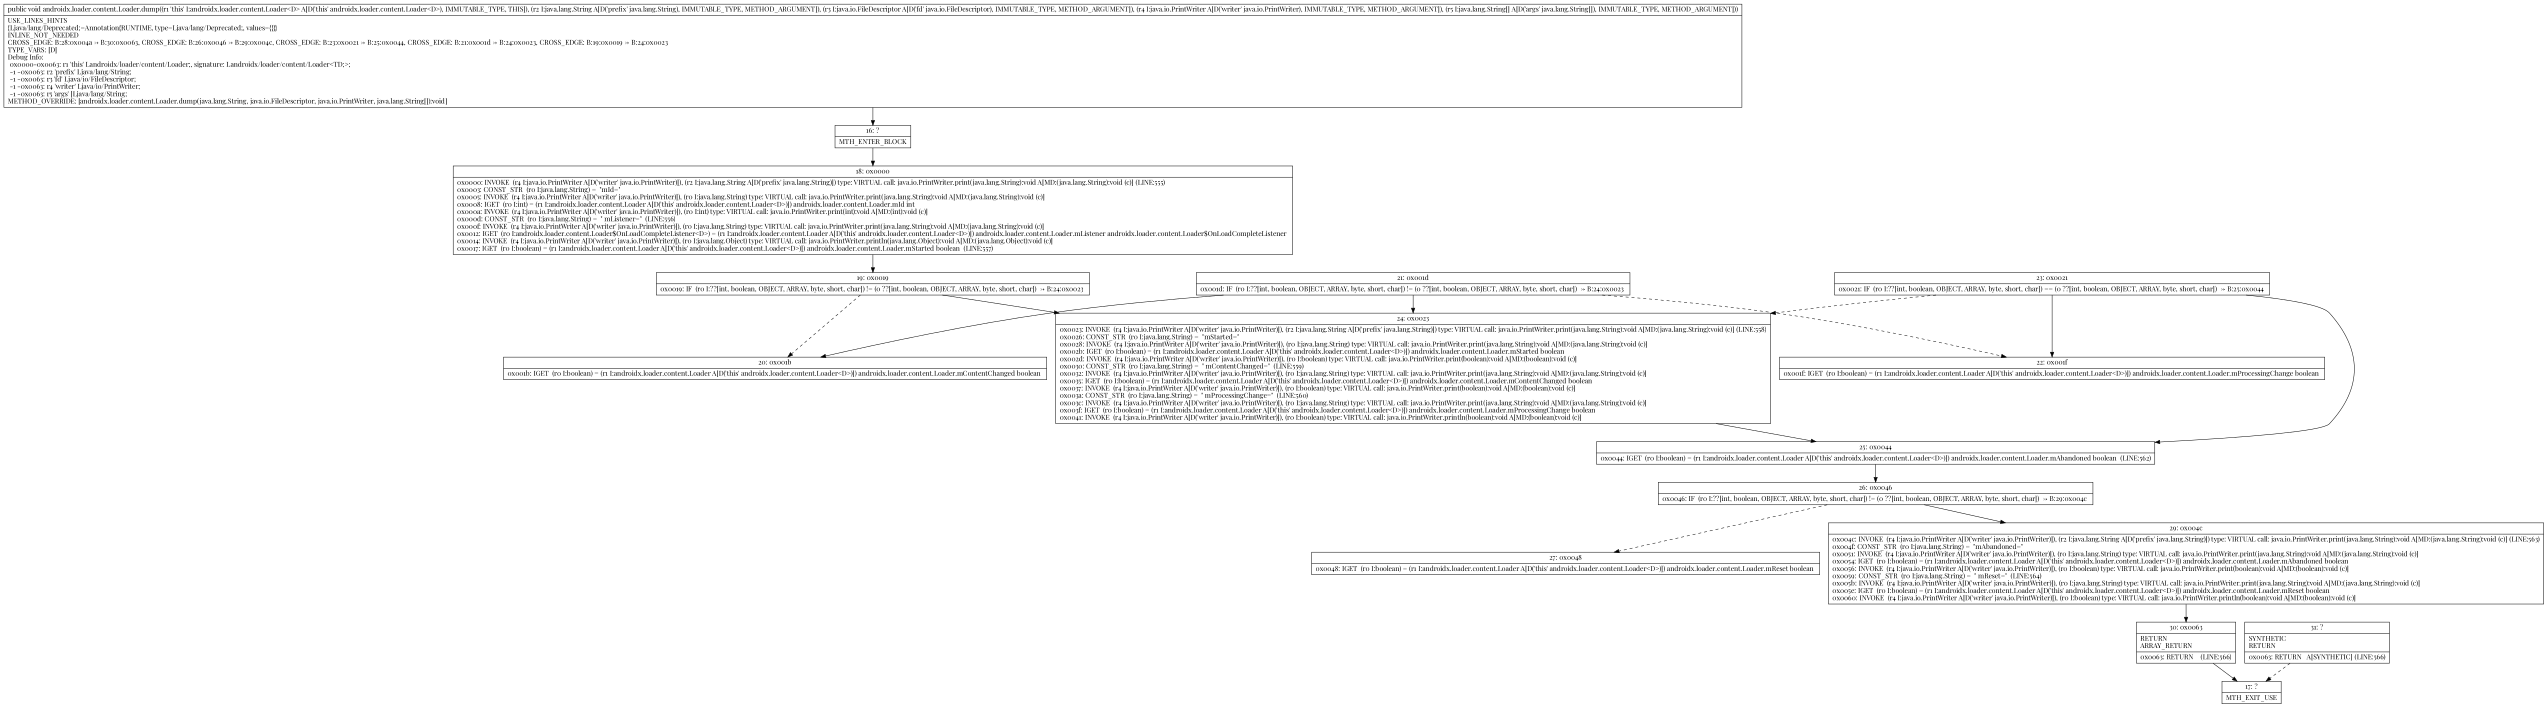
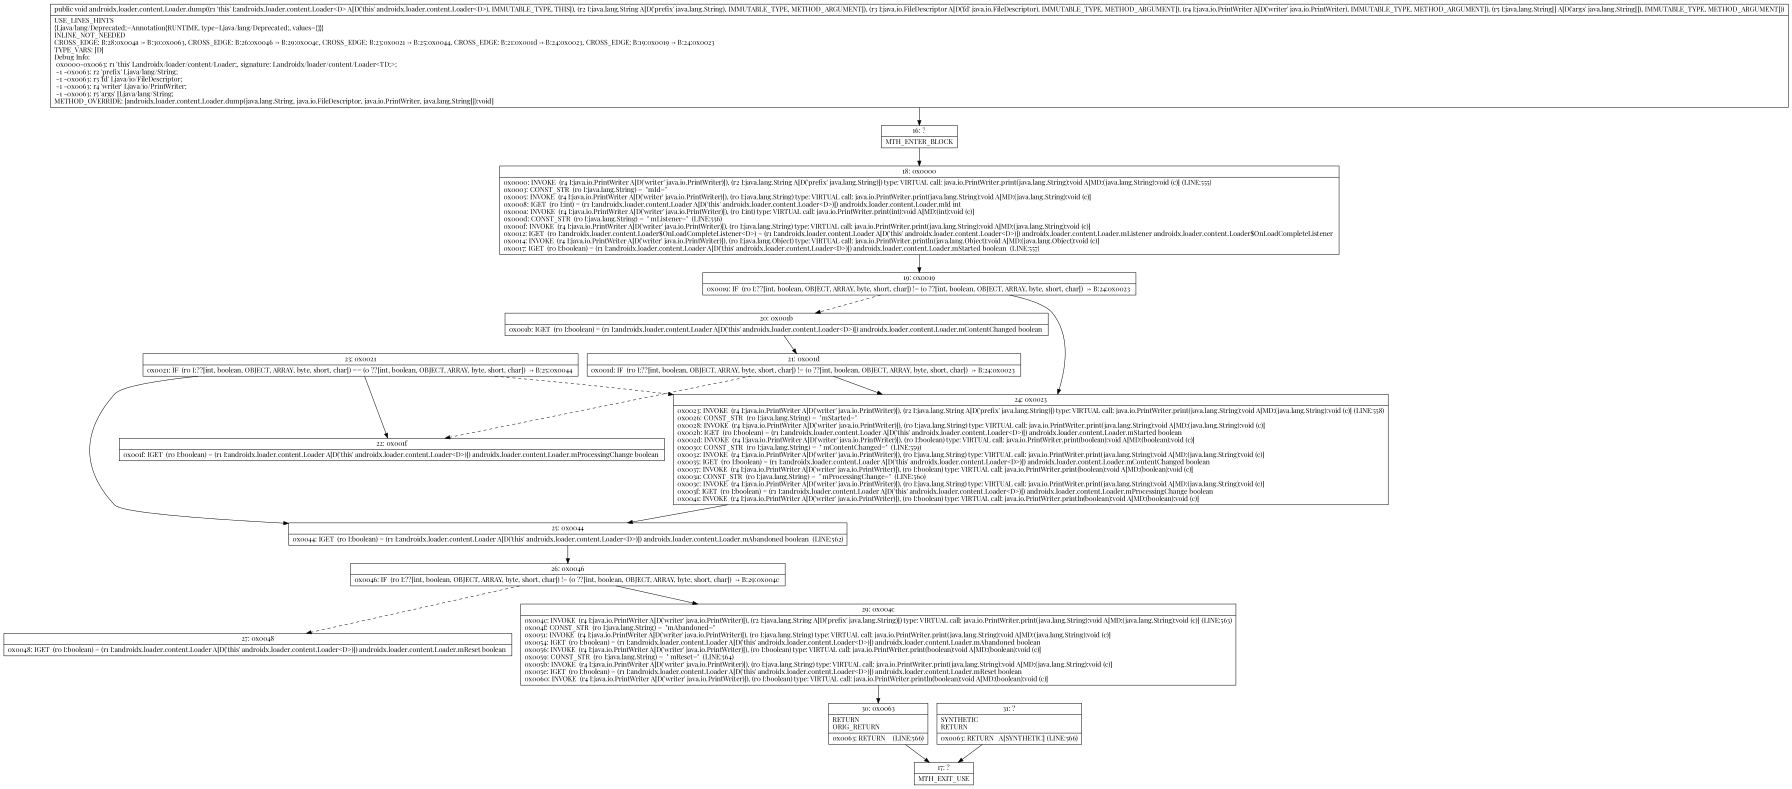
edge "21: 0x001d" -> "20: 0x001b": reversed
node "30: 0x0063": text "ARRAY_RETURN" -> "ORIG_RETURN"
edge "31: ?" -> "17: ?": style dashed -> solid
